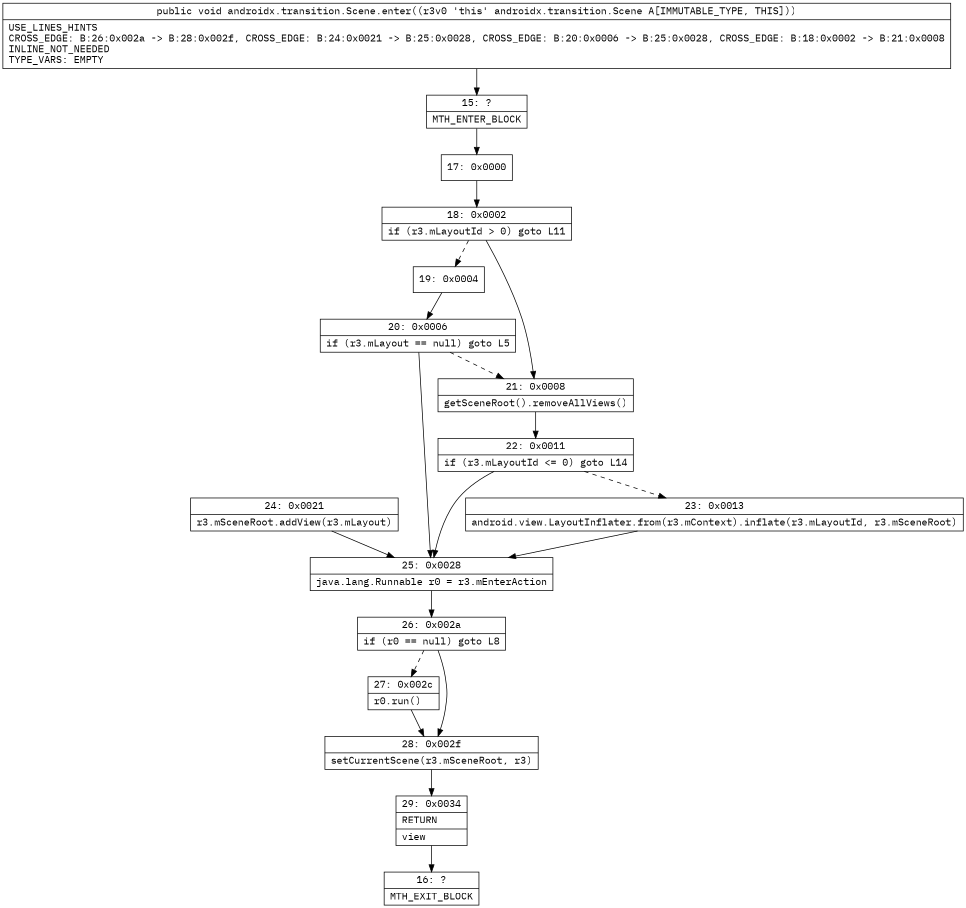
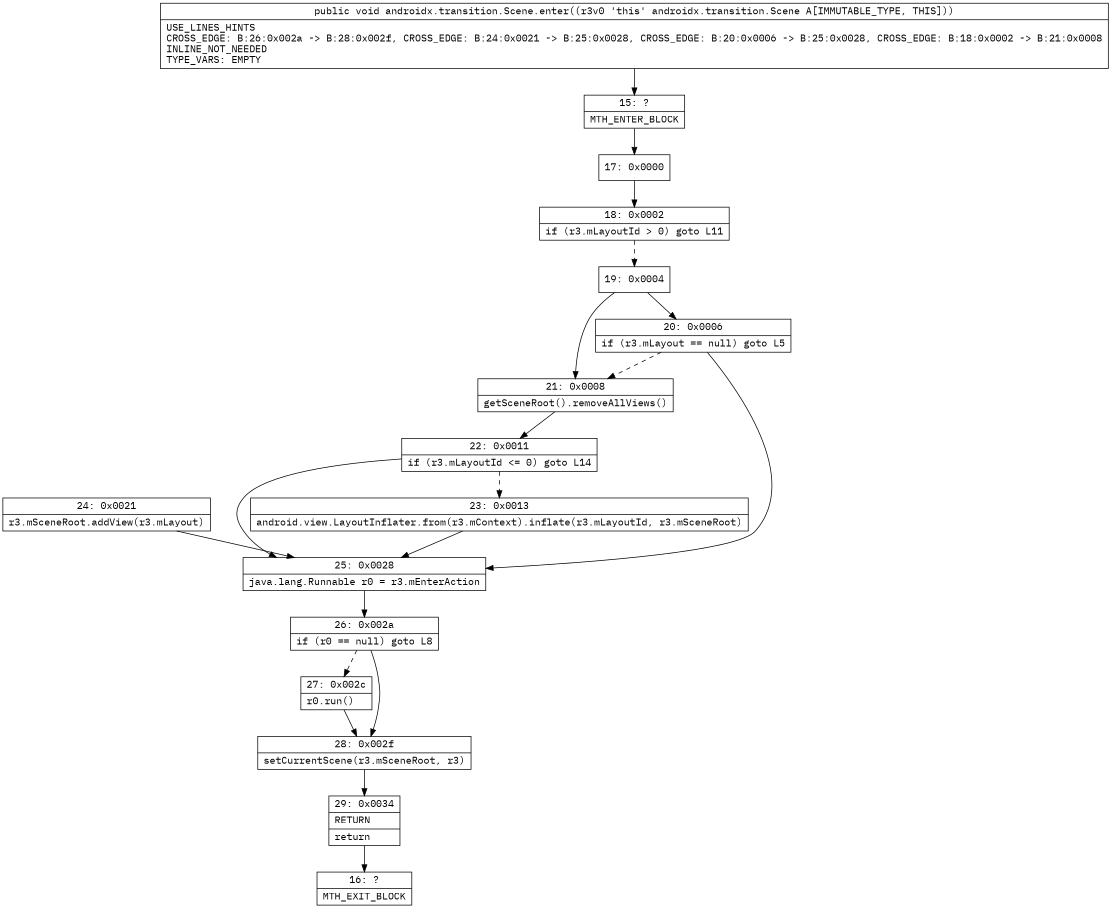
edge "18: 0x0002" -> "21: 0x0008": now "19: 0x0004" -> "21: 0x0008"
node "29: 0x0034": text "view" -> "return"
